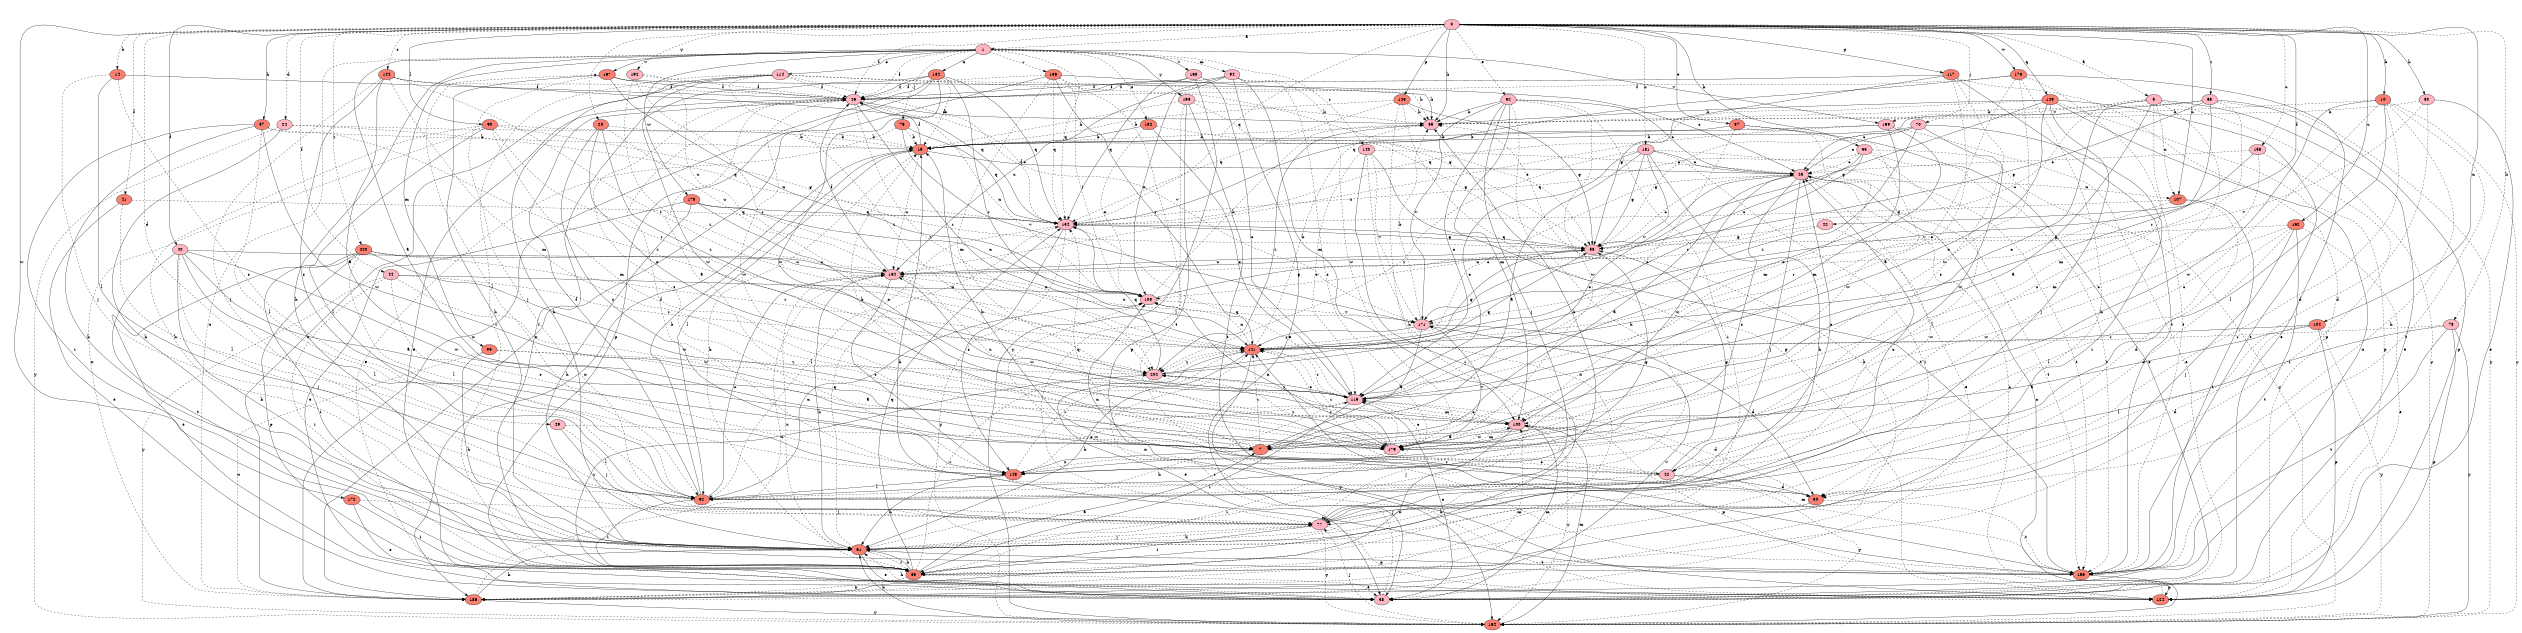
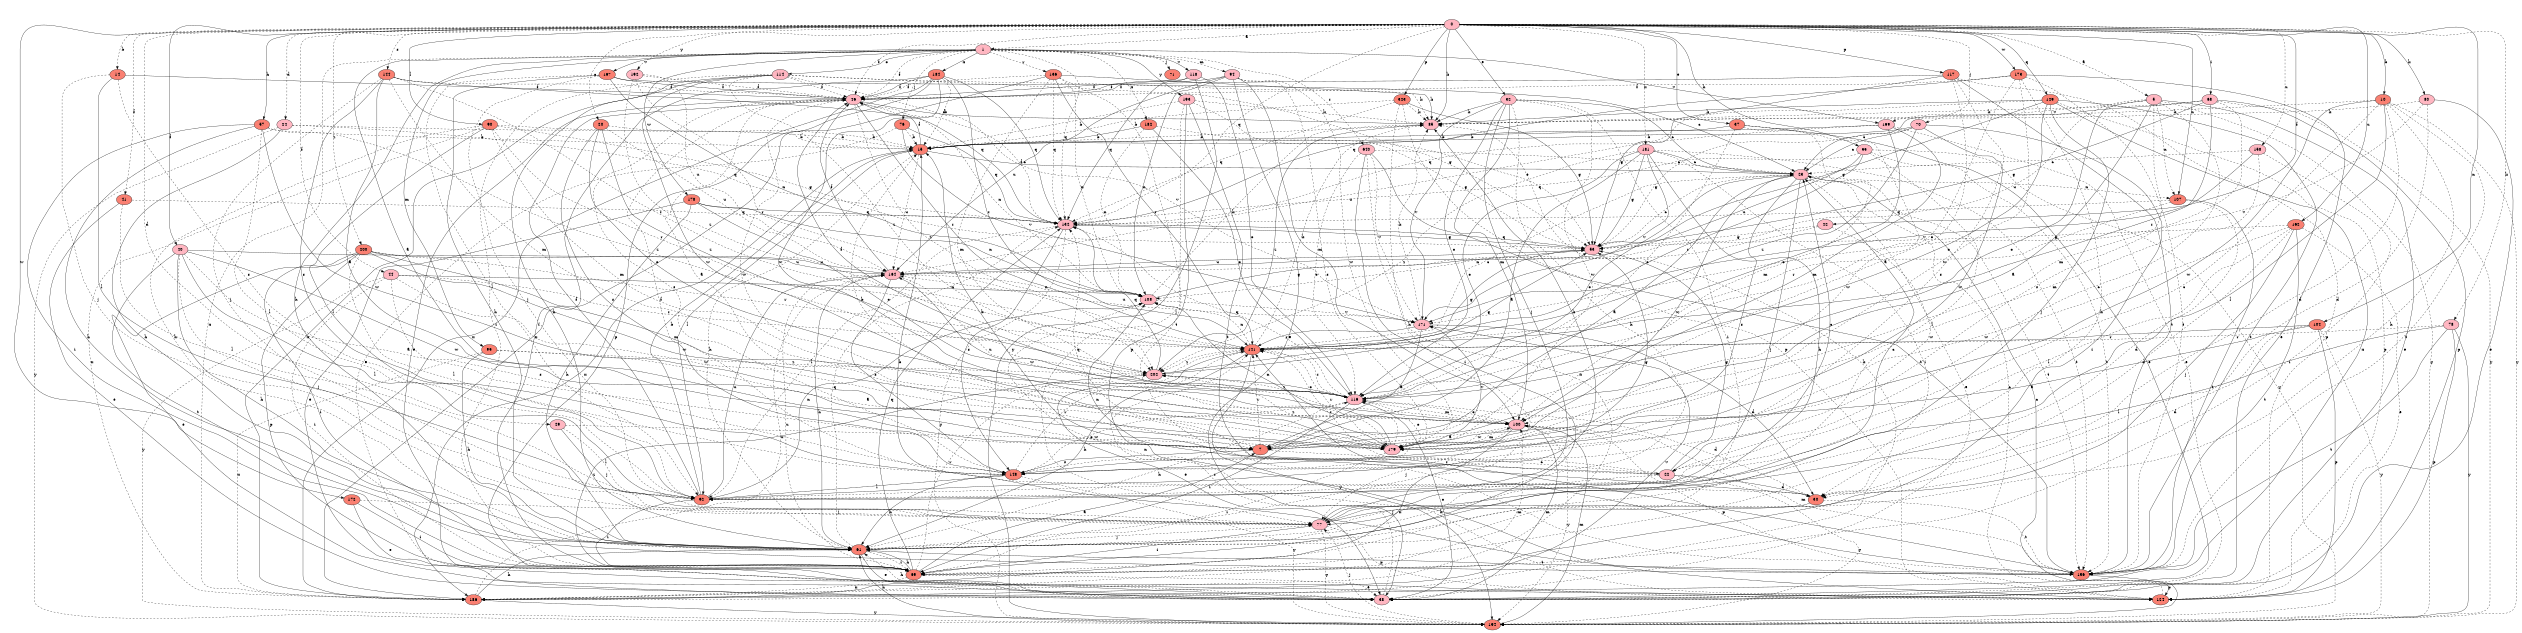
edge "0" -> "32": style dashed -> solid
node "71": added
node "168": label "168" -> "118"
node "123": label "123" -> "323"
node "140": label "140" -> "640"
edge "55" -> "23": removed, label "c"
edge "136" -> "108": label "i" -> "n"
edge "116" -> "46": added, label "f"
edge "200" -> "100": added, label "m"
edge "40" -> "7": style solid -> dashed
edge "77" -> "61": removed, label "h"
edge "148" -> "194": added, label "y"
